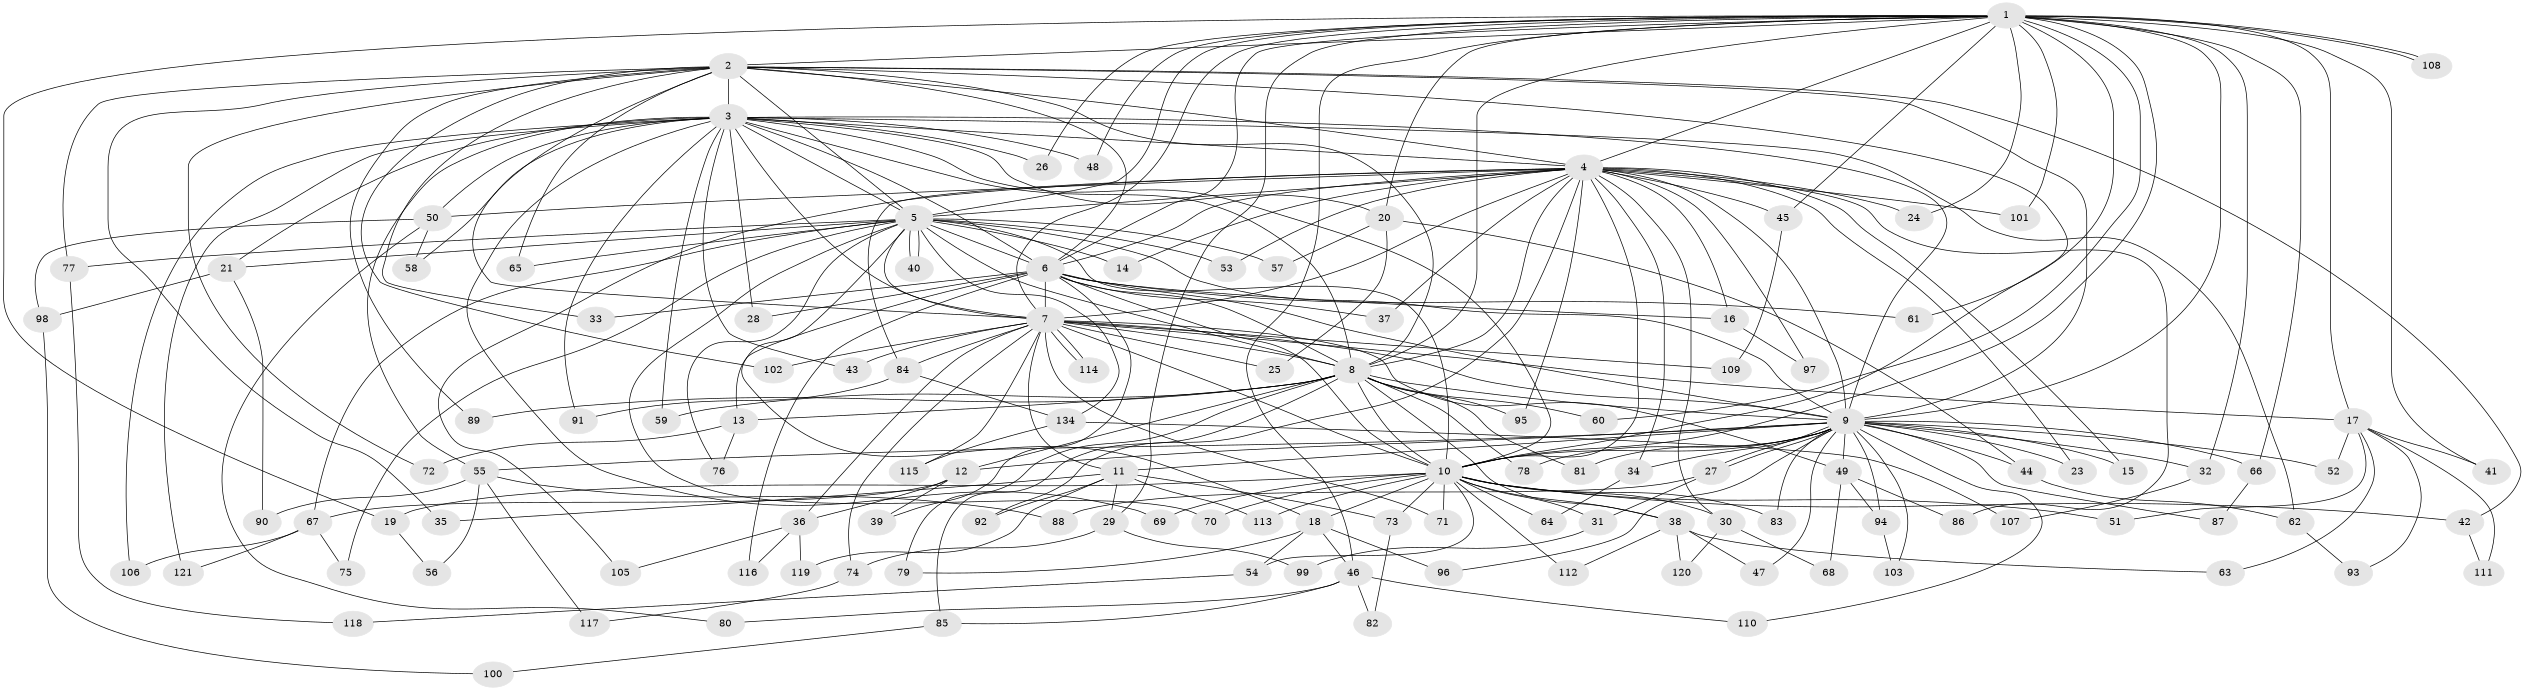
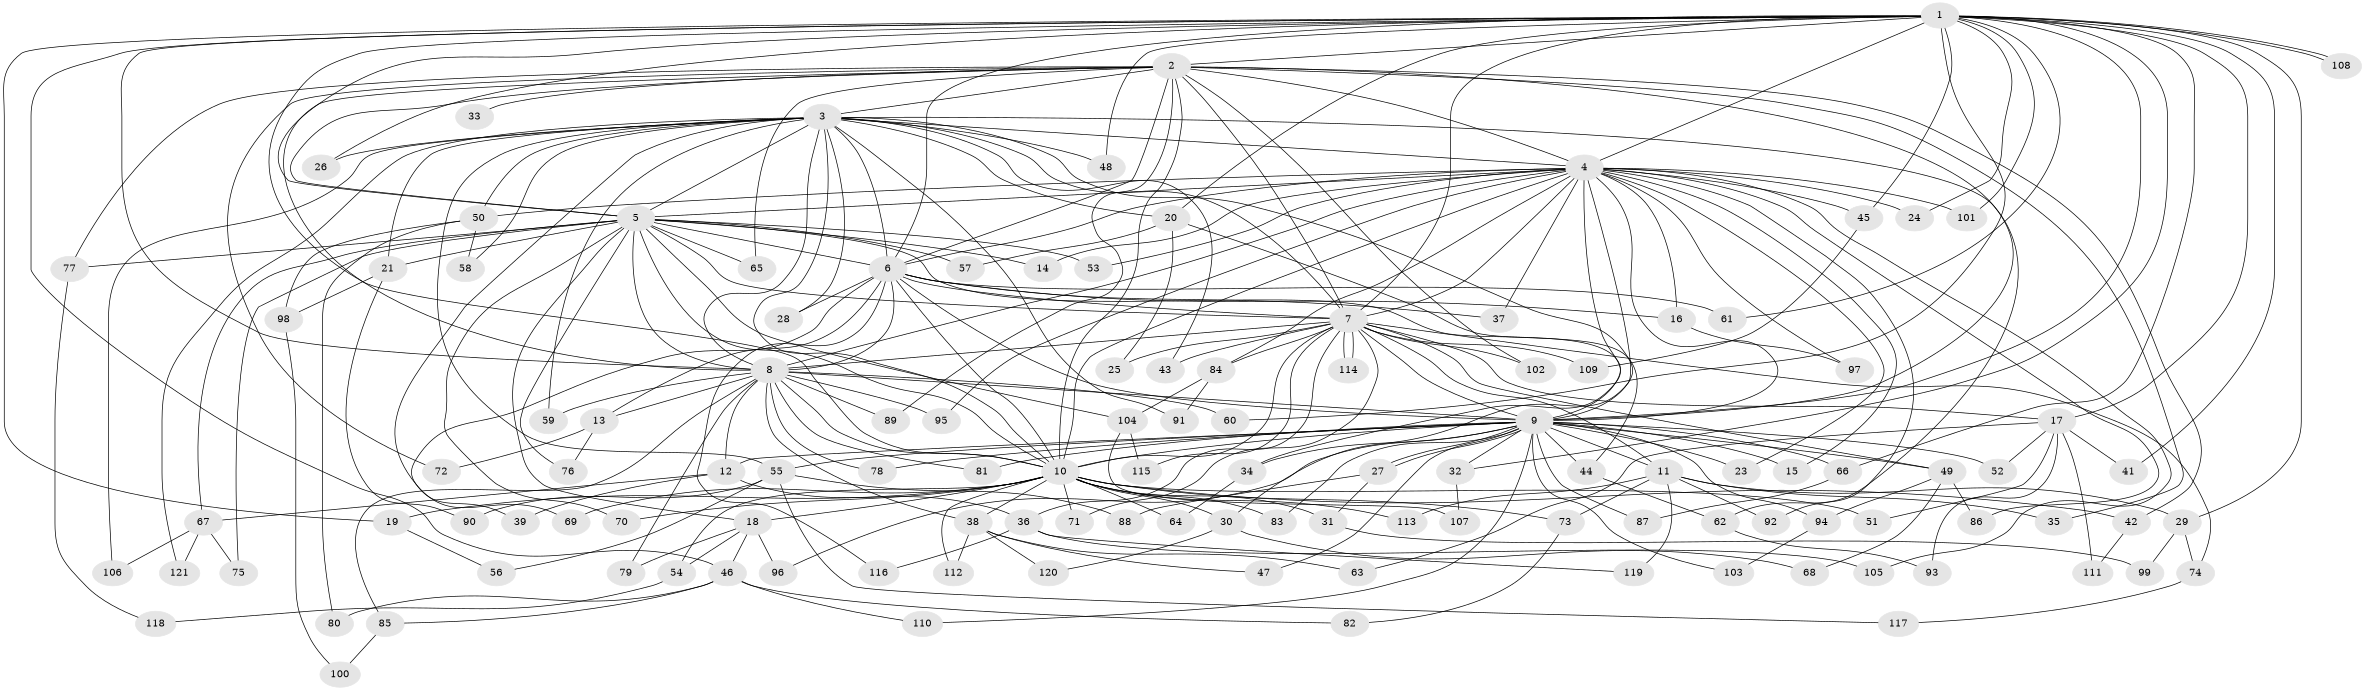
node "40": removed
edge "6" -- "33": removed
node "134": label "134" -> "104"
